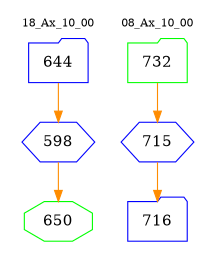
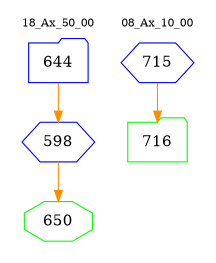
cluster "18_Ax_10_00": label "18_Ax_10_00" -> "18_Ax_50_00"
node "732": removed
node "716": color blue -> green
